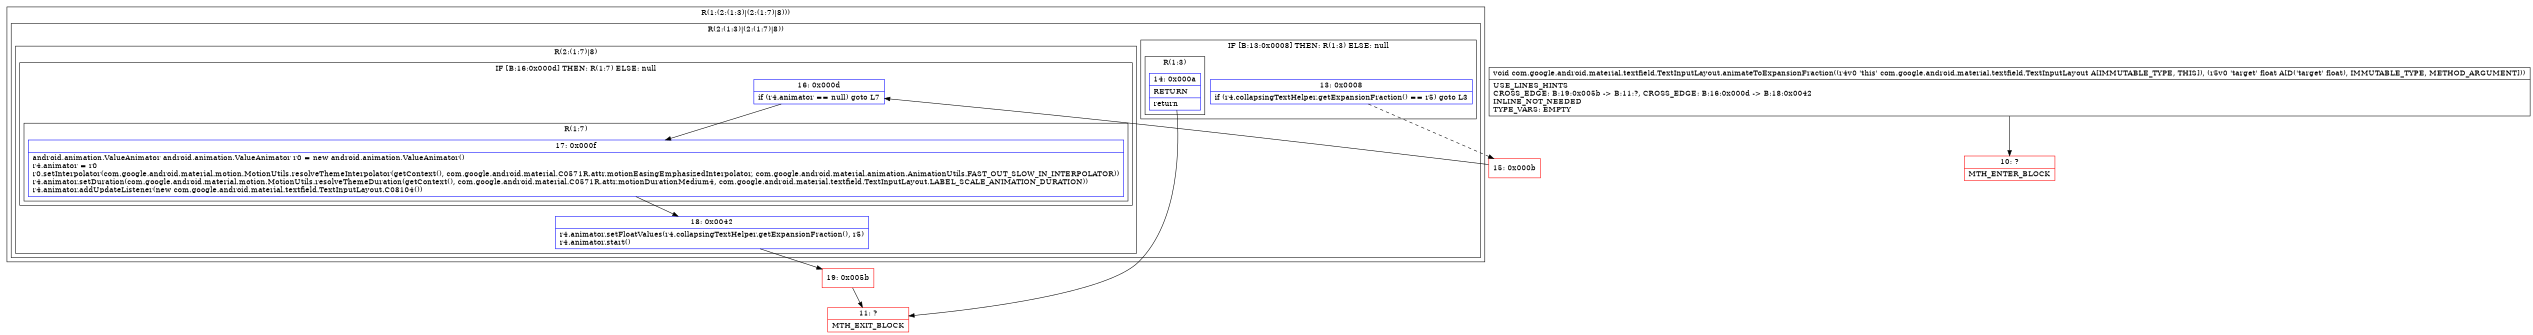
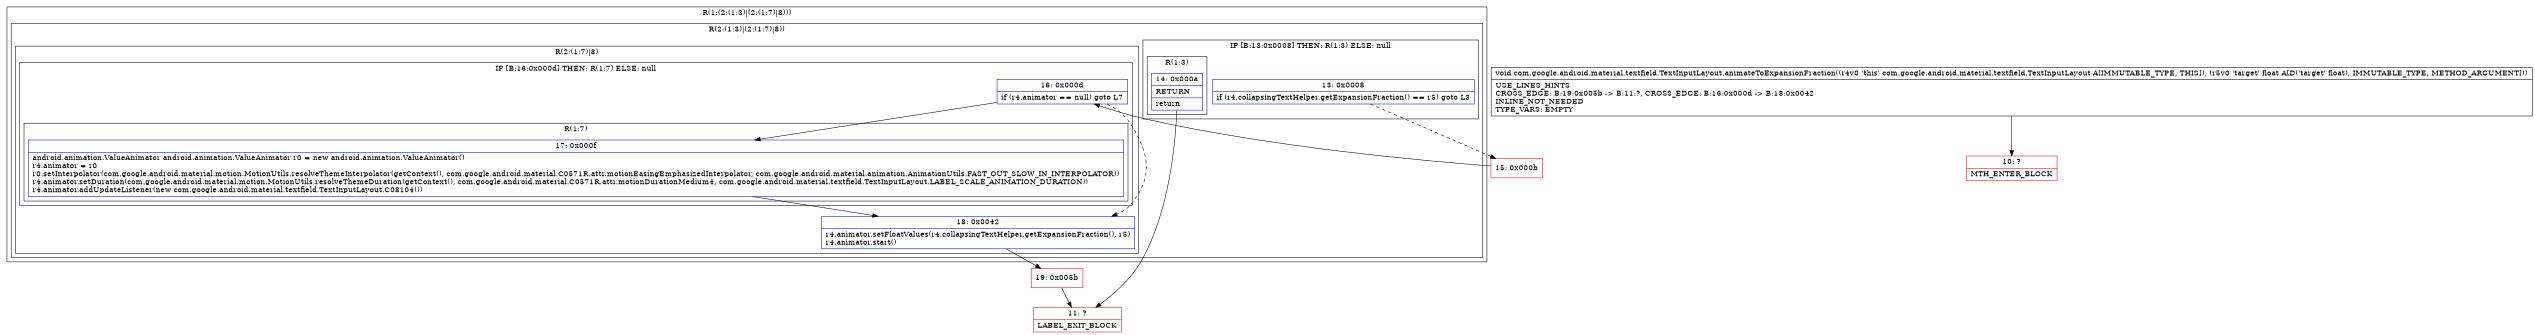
edge "16: 0x000d" -> "18: 0x0042": added
node "11: ?": text "MTH_EXIT_BLOCK" -> "LABEL_EXIT_BLOCK"
